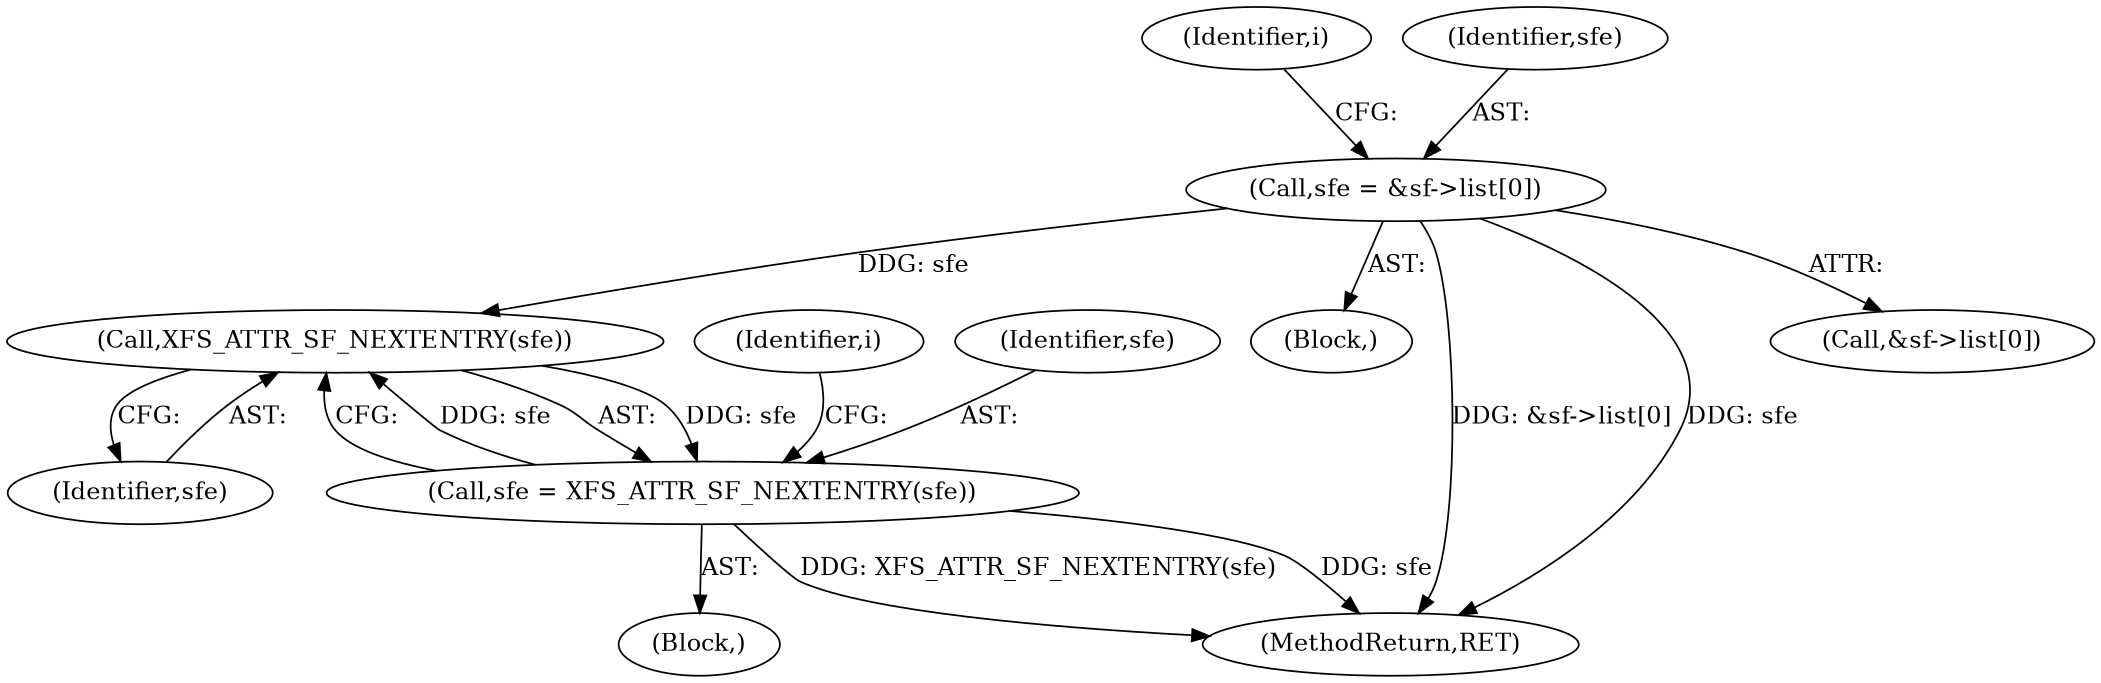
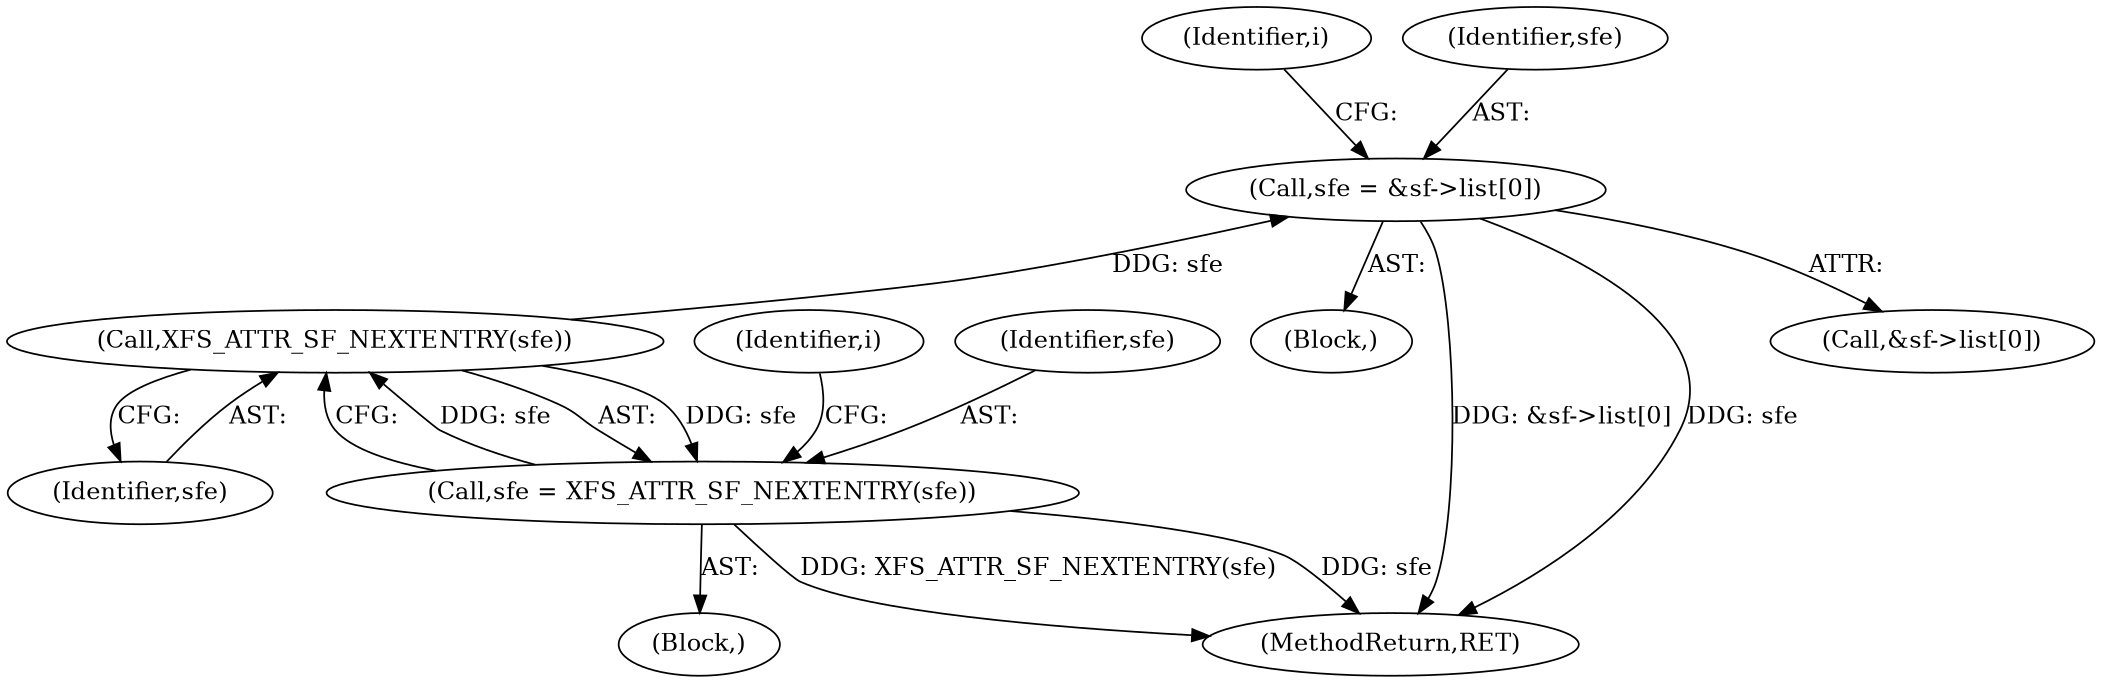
edge "(Call,sfe = &sf->list[0])" -> "(Call,XFS_ATTR_SF_NEXTENTRY(sfe))": reversed
